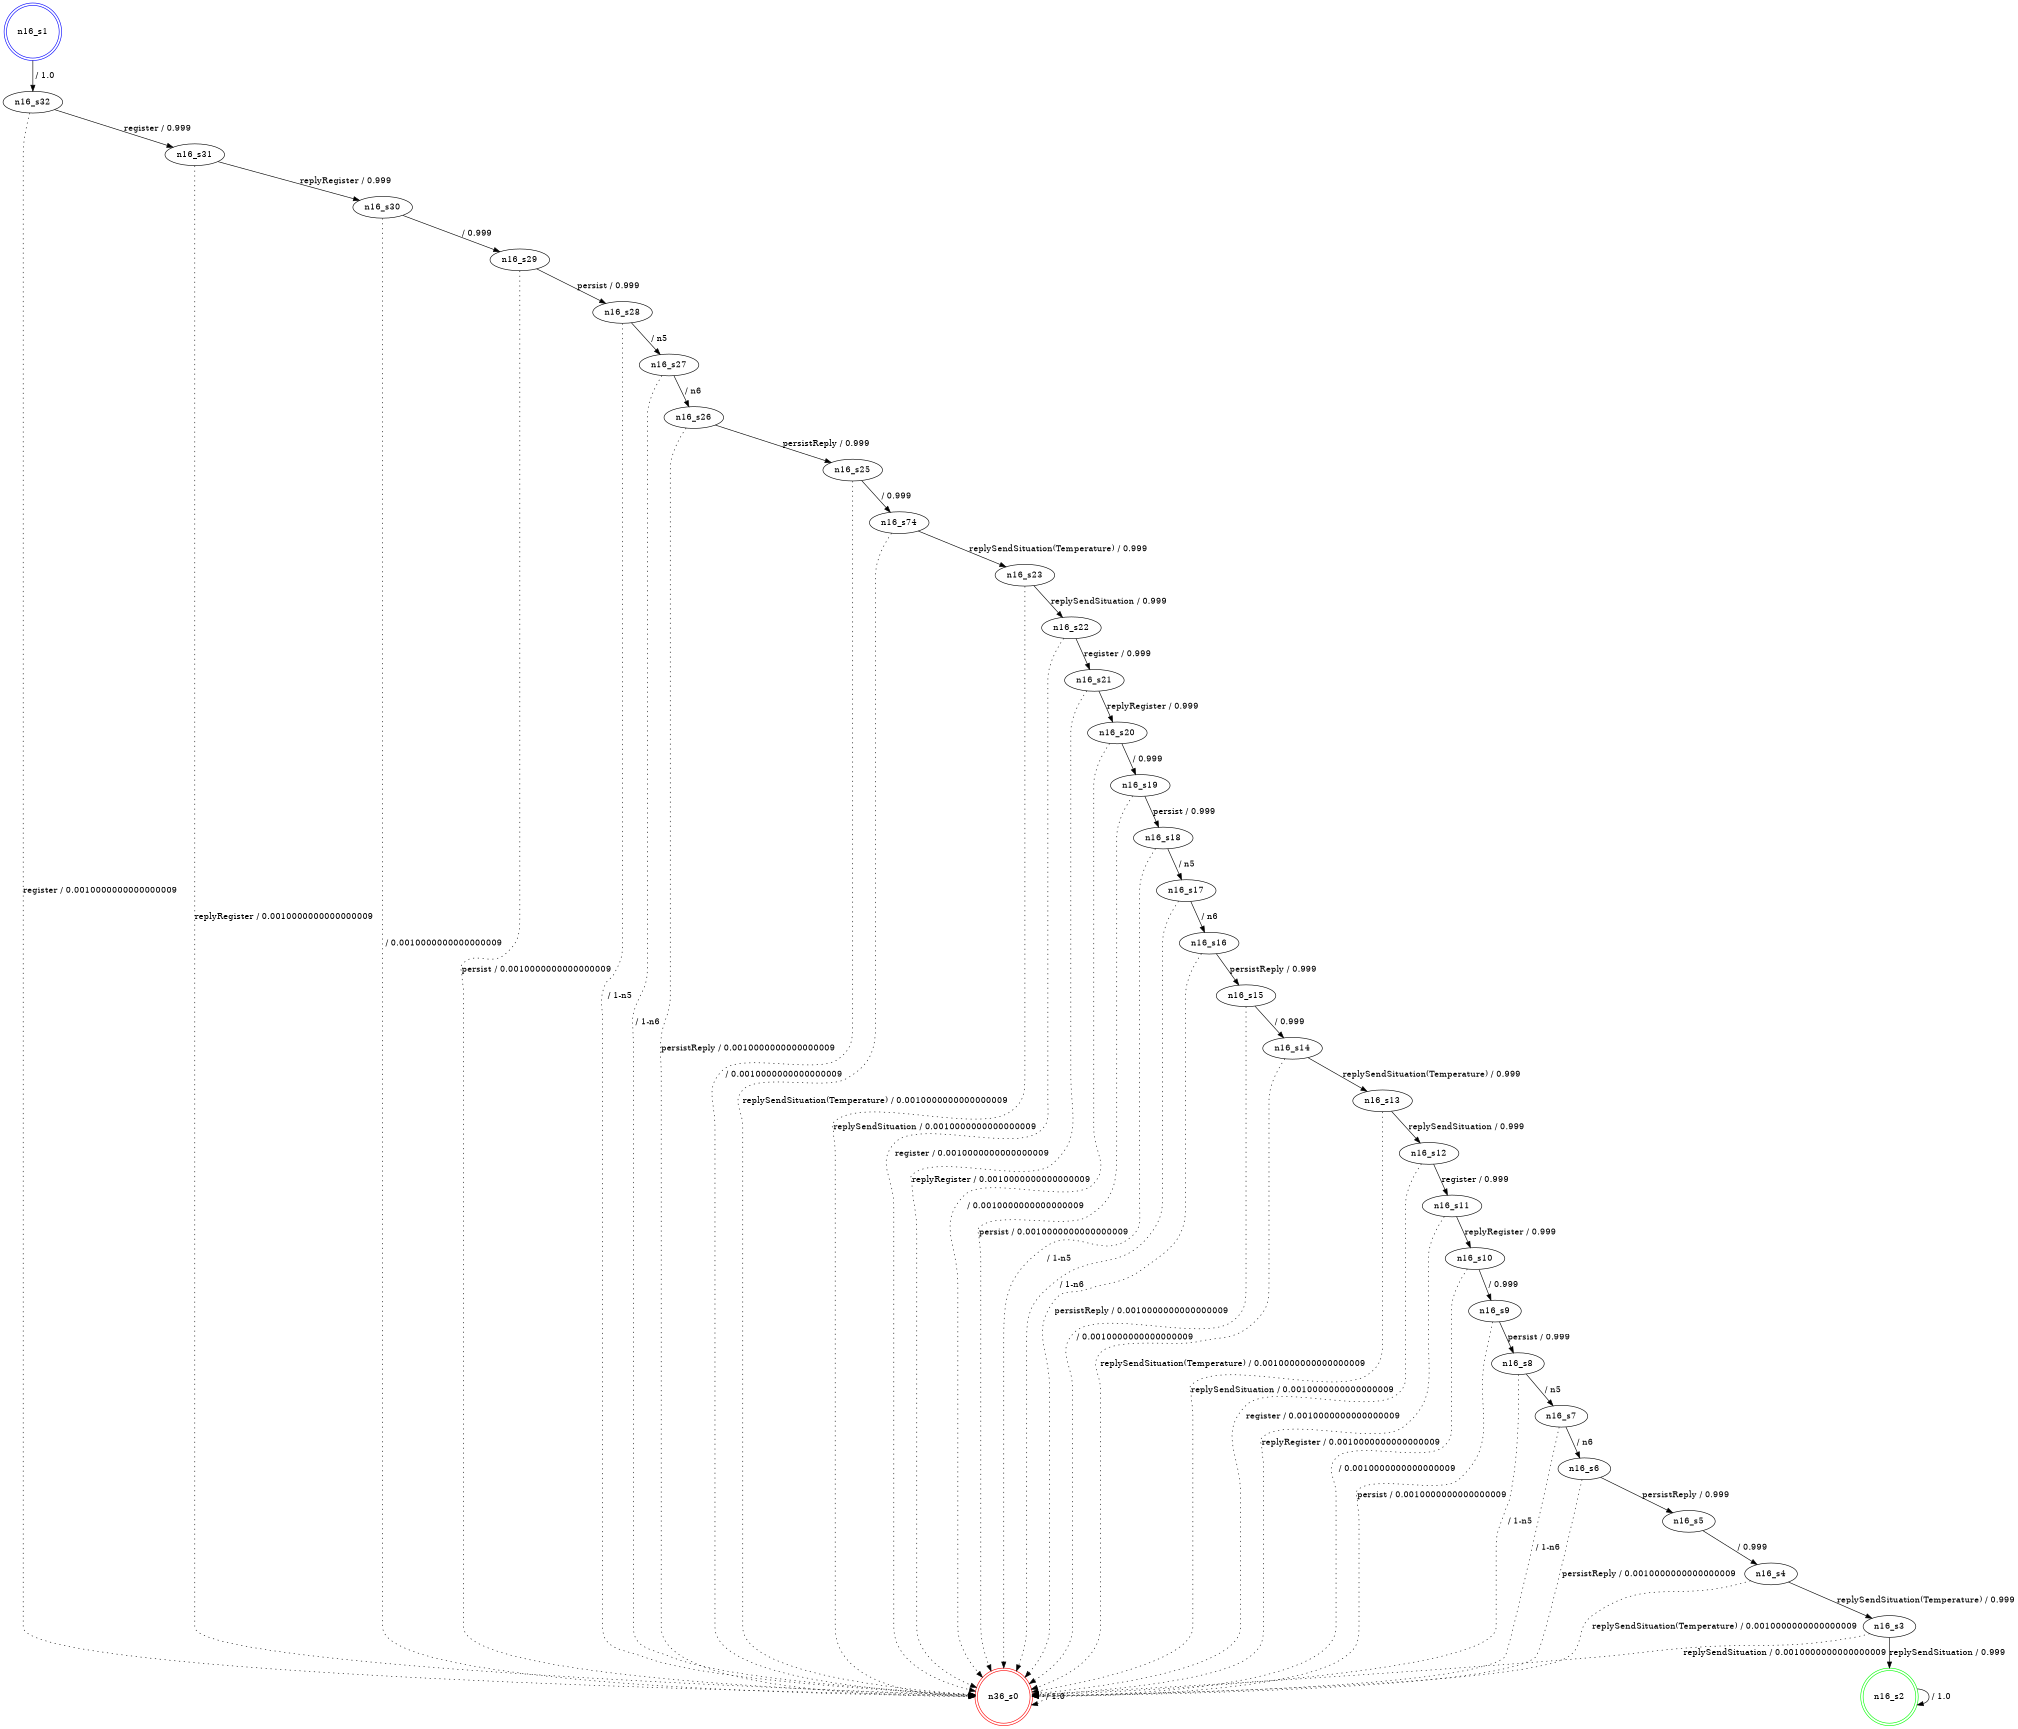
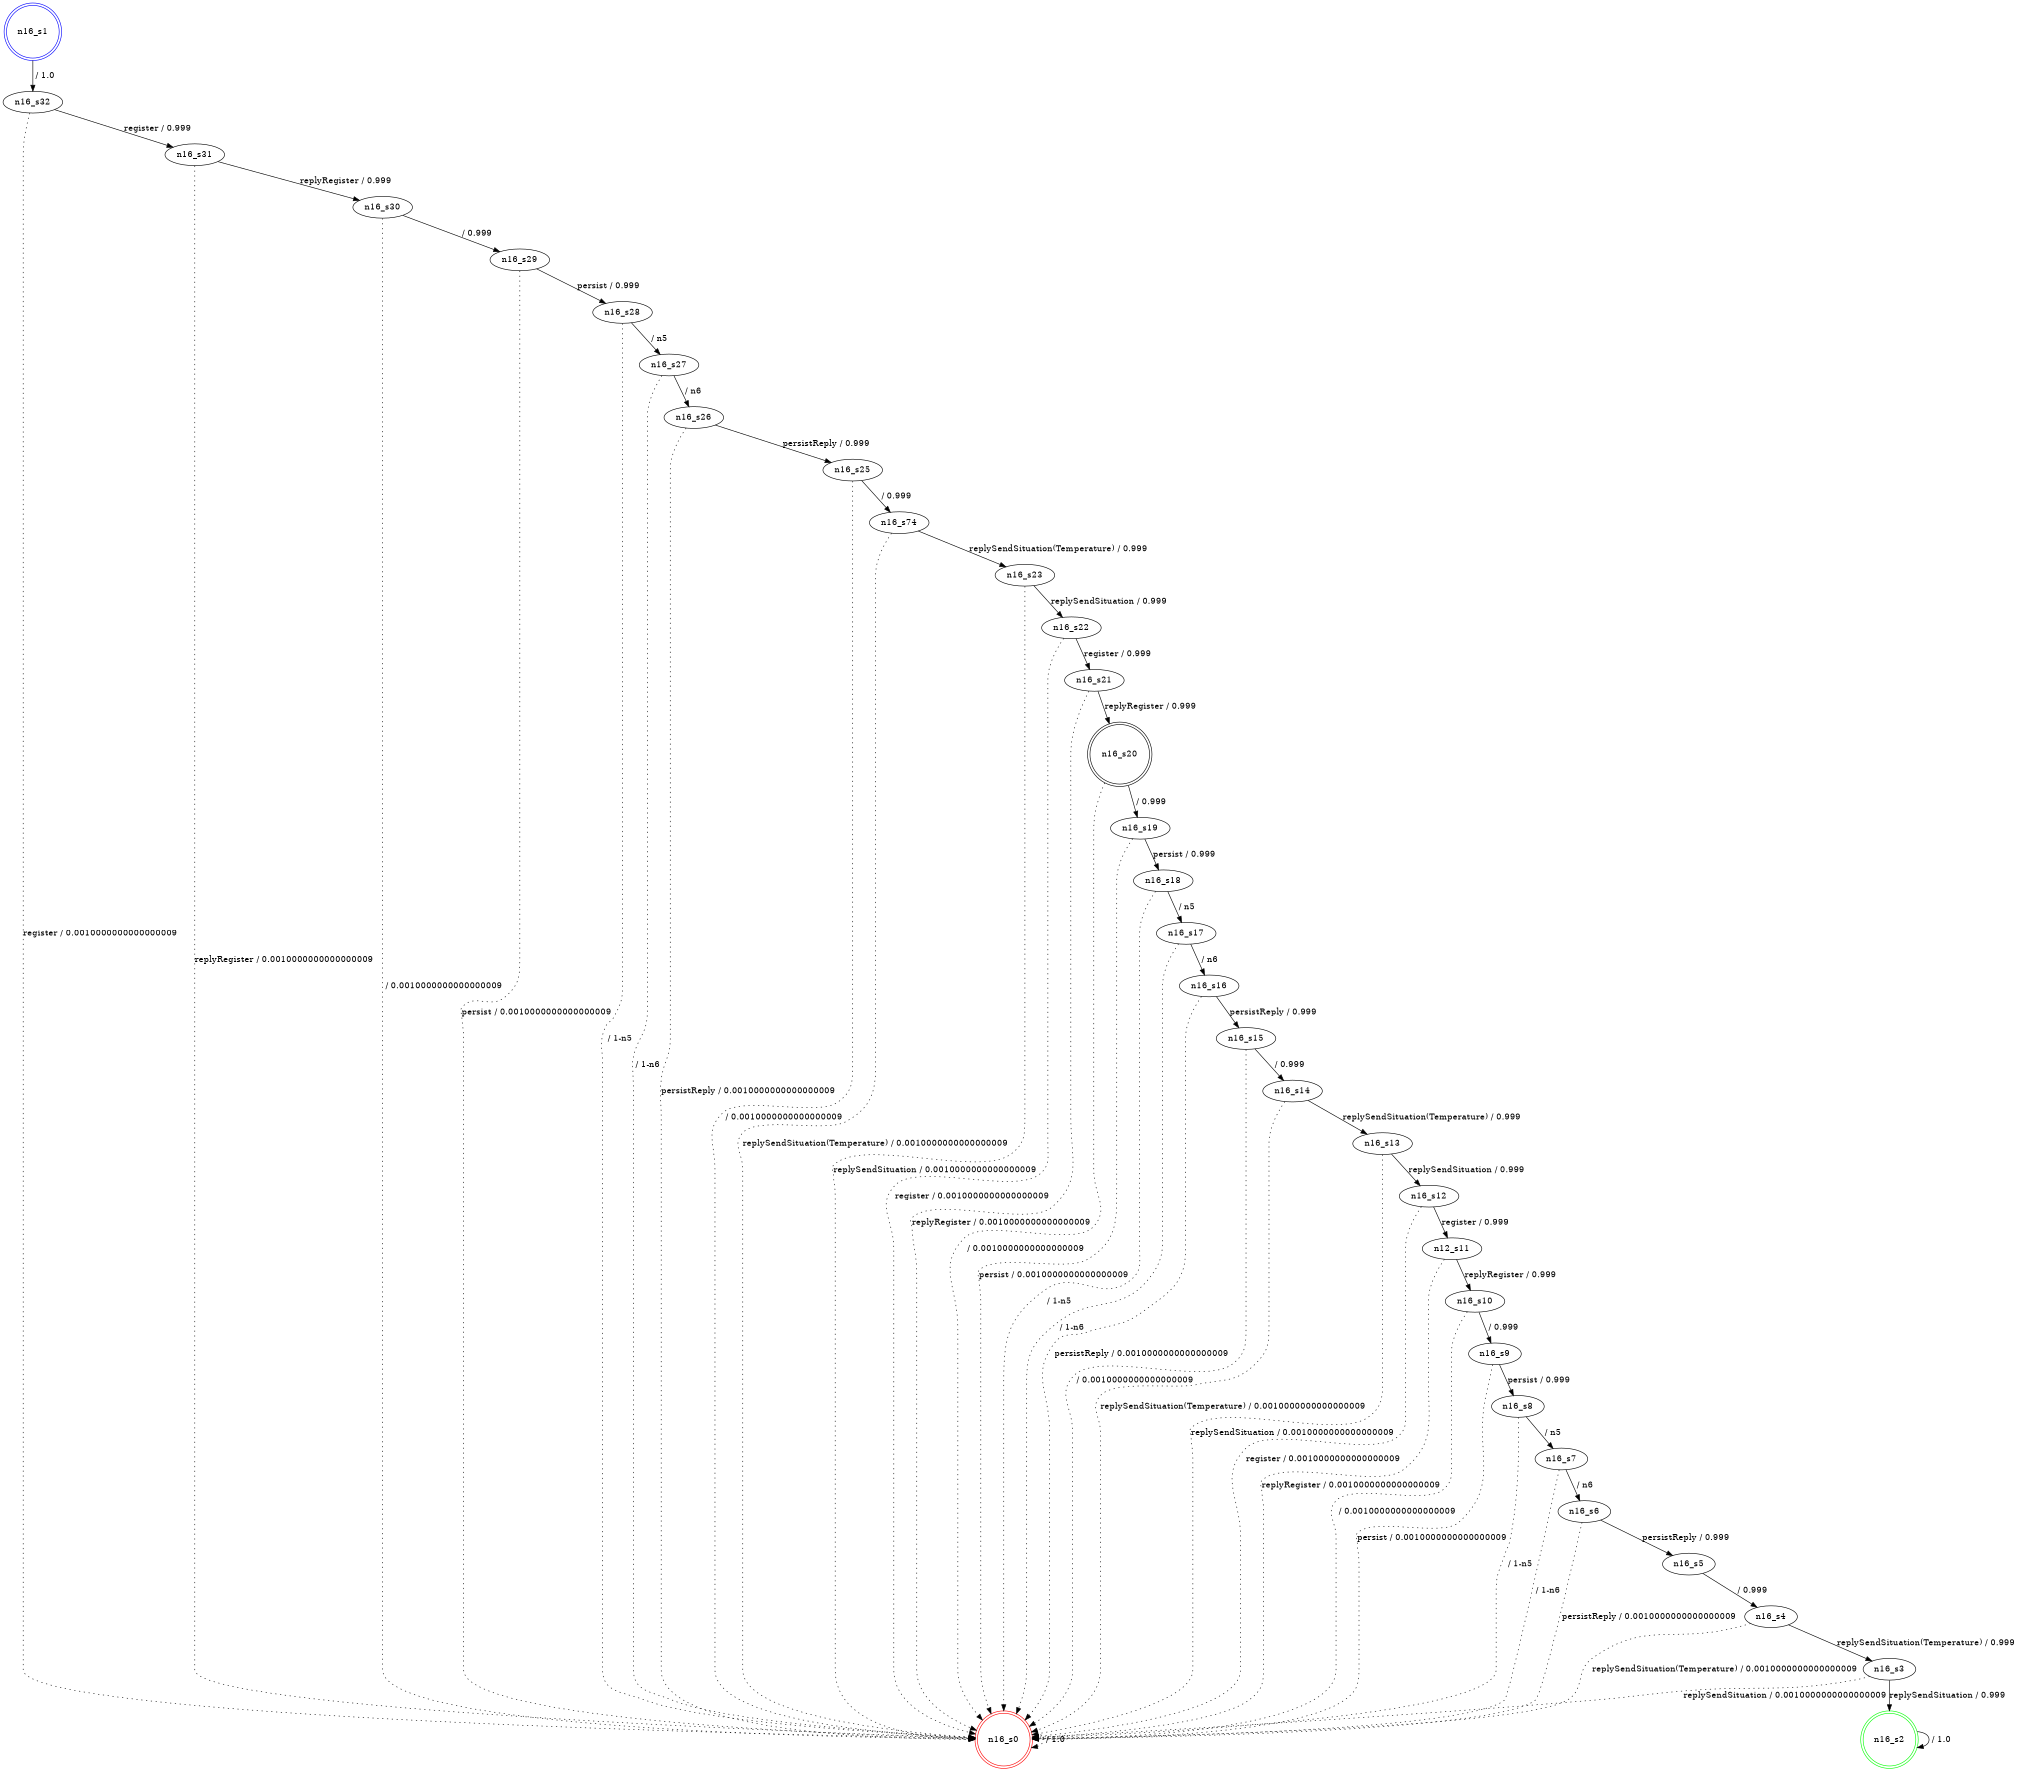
node "n16_s20": shape ellipse -> doublecircle
node "n16_s11": label "n16_s11" -> "n12_s11"
node "n36_s0": label "n36_s0" -> "n16_s0"
